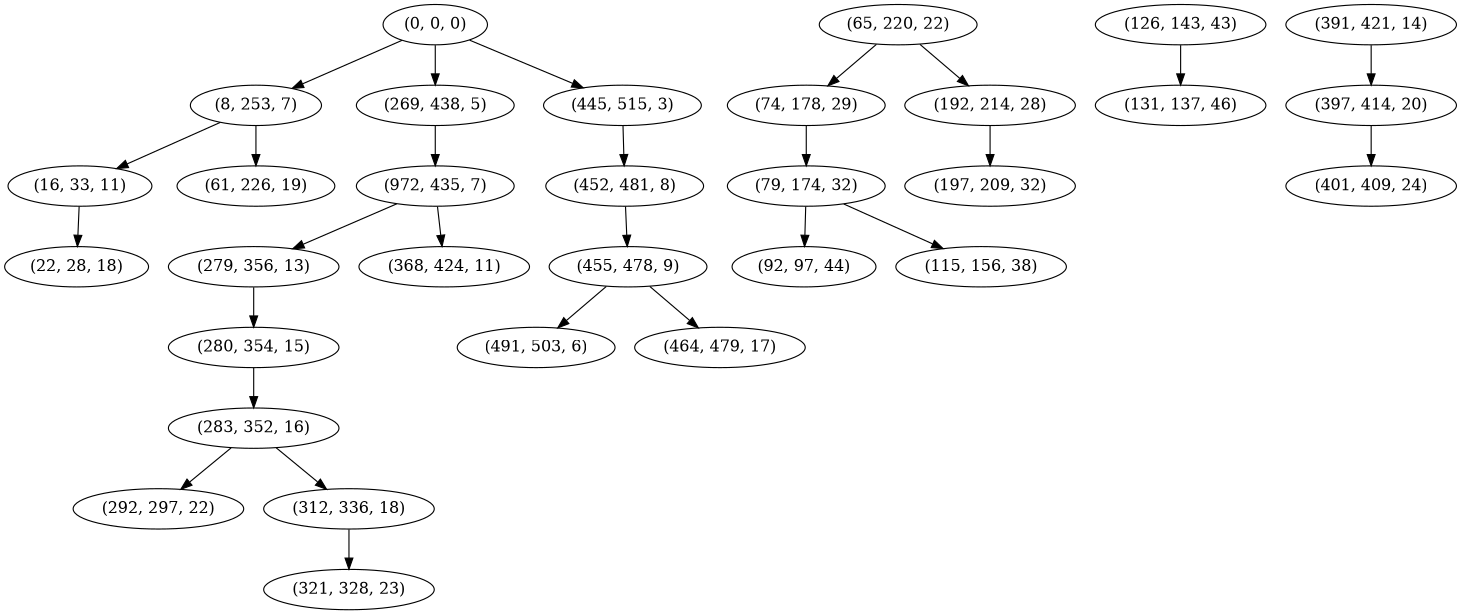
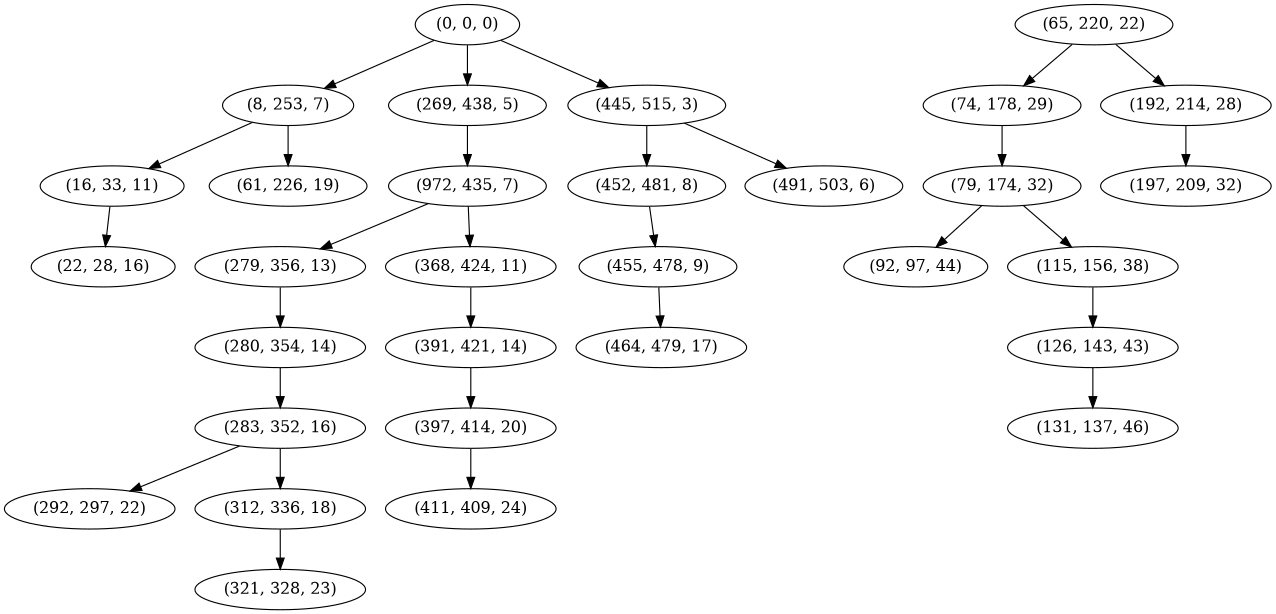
node "(401, 409, 24)": label "(401, 409, 24)" -> "(411, 409, 24)"
node "(22, 28, 18)": label "(22, 28, 18)" -> "(22, 28, 16)"
edge "(368, 424, 11)" -> "(391, 421, 14)": added
edge "(115, 156, 38)" -> "(126, 143, 43)": added
edge "(455, 478, 9)" -> "(491, 503, 6)": now "(445, 515, 3)" -> "(491, 503, 6)"
node "(280, 354, 15)": label "(280, 354, 15)" -> "(280, 354, 14)"
